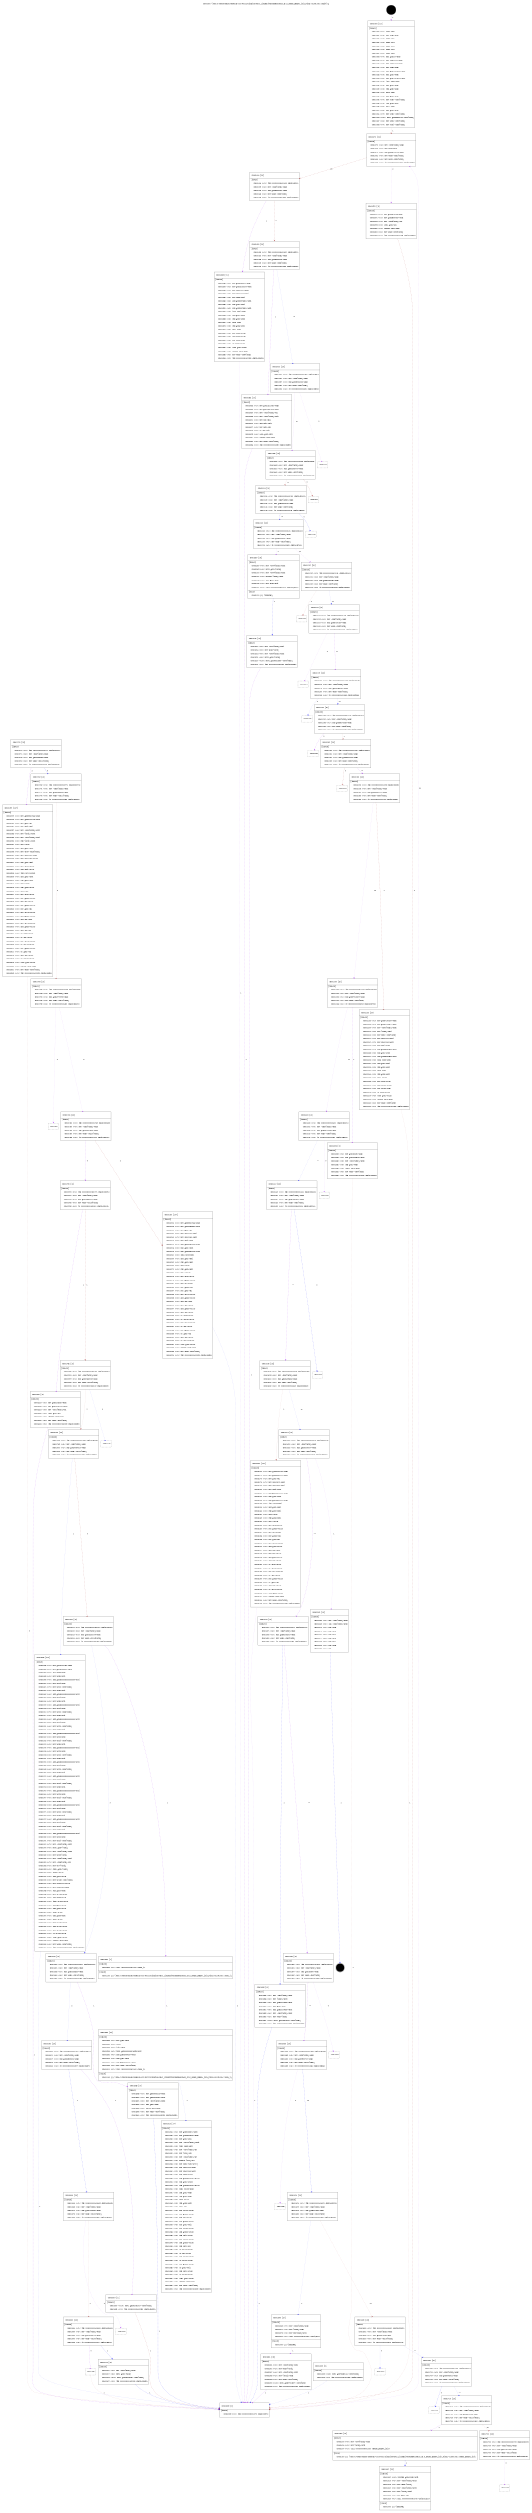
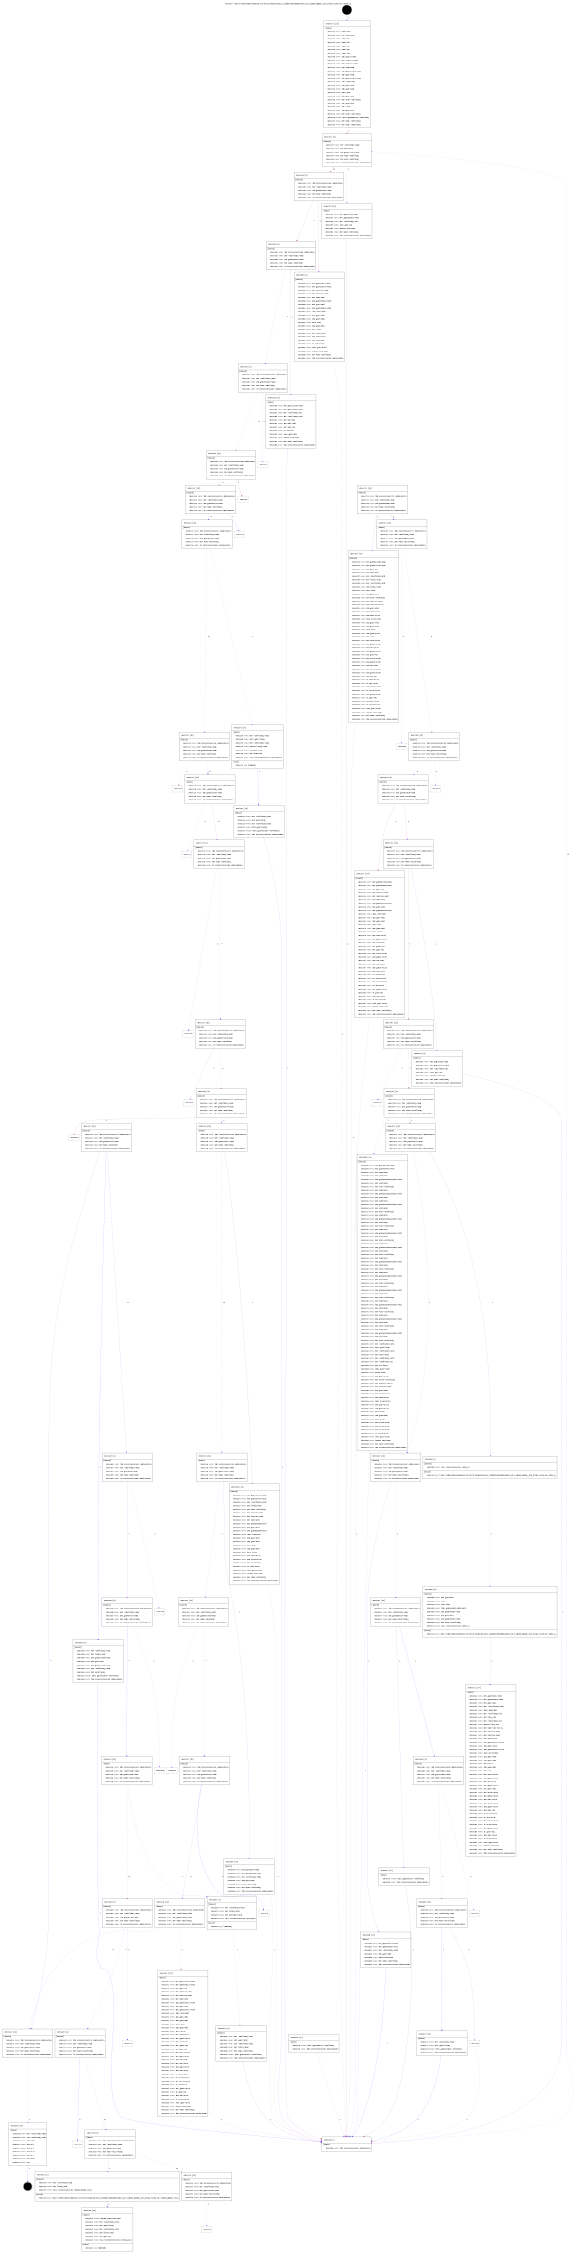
node "0x4020be": added
edge "0x401654 [28]" -> "0x401670 [28]": reversed
